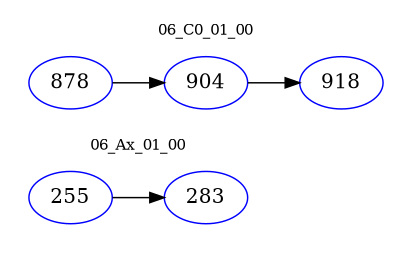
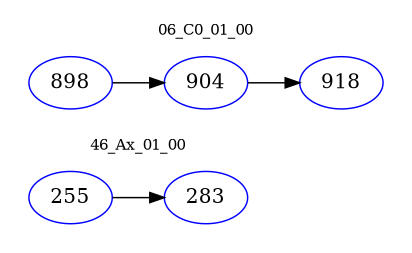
node "878": label "878" -> "898"
cluster "06_Ax_01_00": label "06_Ax_01_00" -> "46_Ax_01_00"
